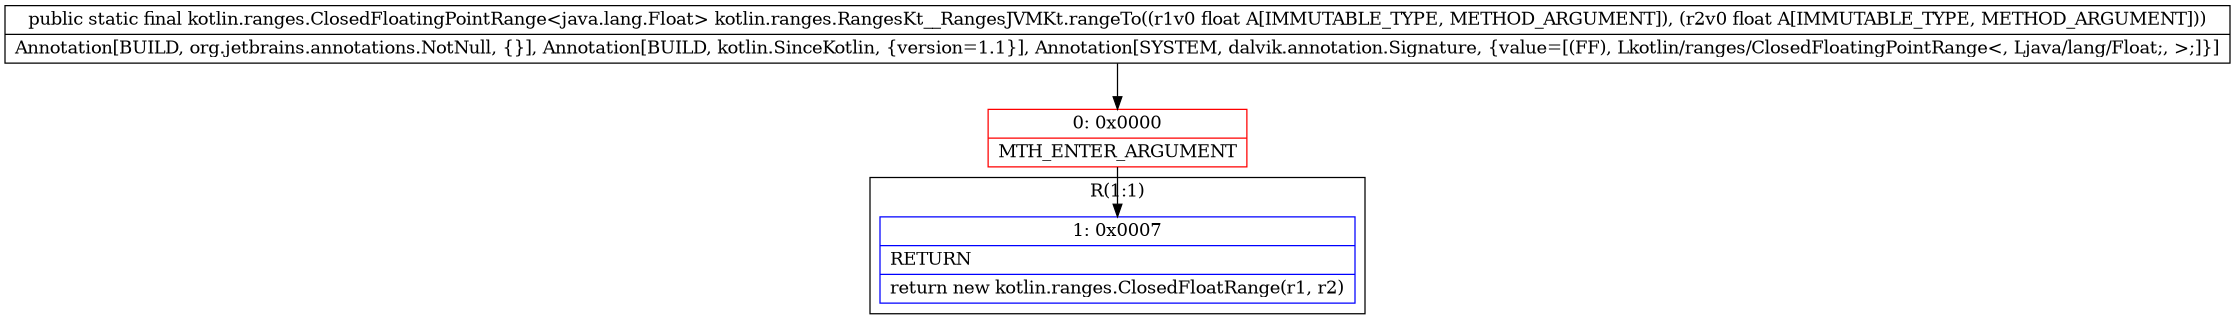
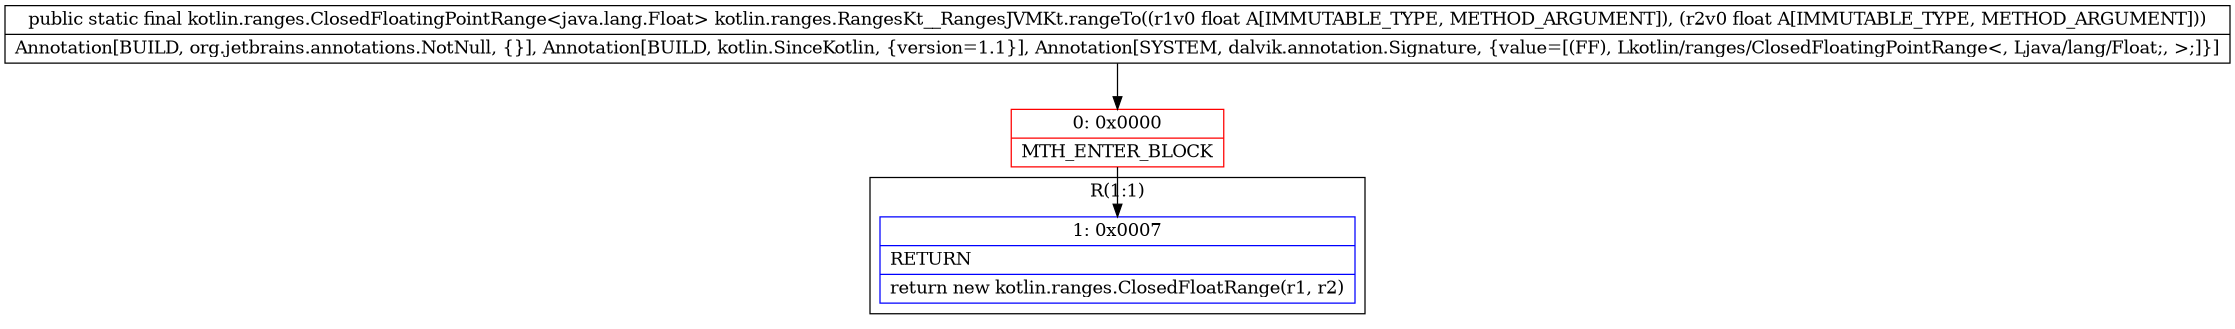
node "0: 0x0000": text "MTH_ENTER_ARGUMENT" -> "MTH_ENTER_BLOCK"
